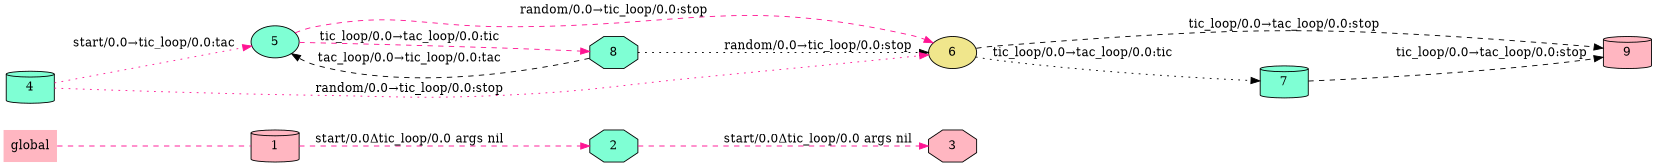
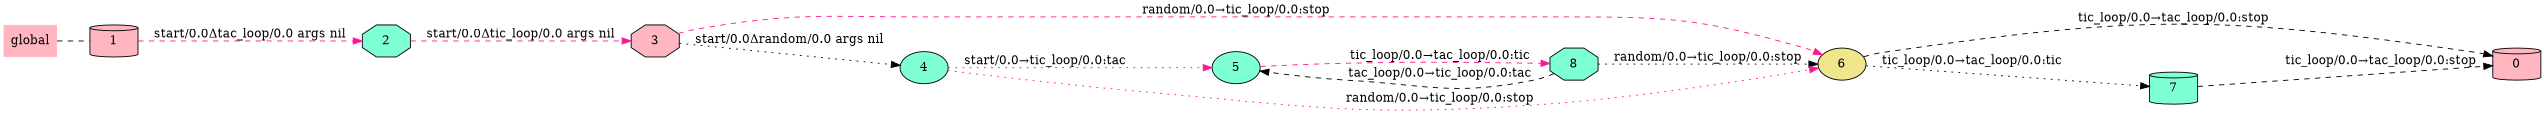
edge "5" -> "6": now "3" -> "6"
node "9": label "9" -> "0"
edge "3" -> "4": added, label "start/0.0Δrandom/0.0 args nil"
node "4": shape cylinder -> ellipse
edge "1" -> "2": label "start/0.0Δtic_loop/0.0 args nil" -> "start/0.0Δtac_loop/0.0 args nil"
edge "global" -- "1": color deeppink -> black
